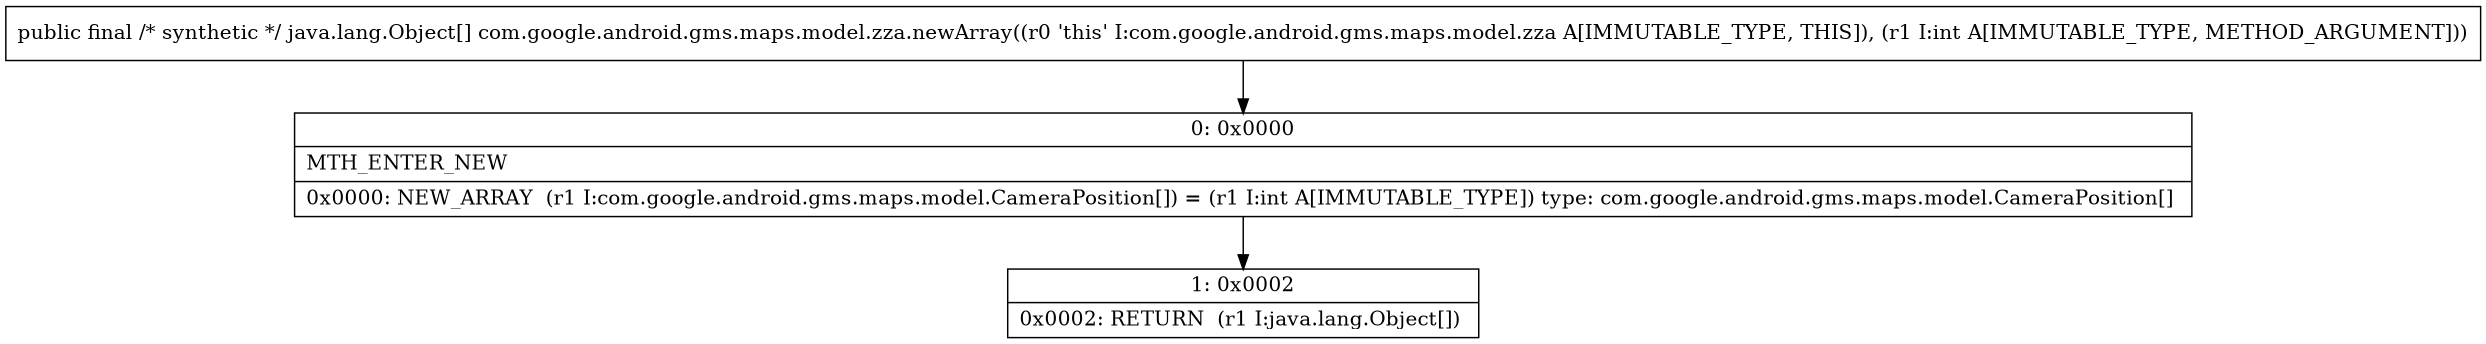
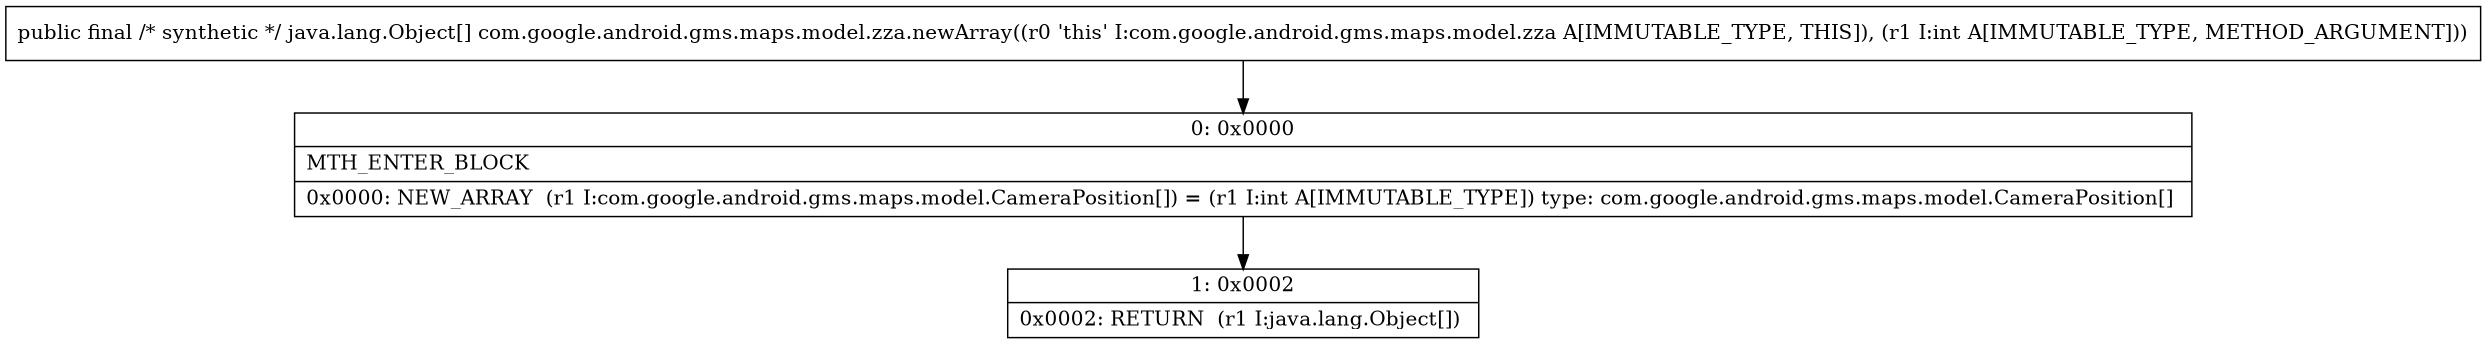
node "0: 0x0000": text "MTH_ENTER_NEW" -> "MTH_ENTER_BLOCK"
